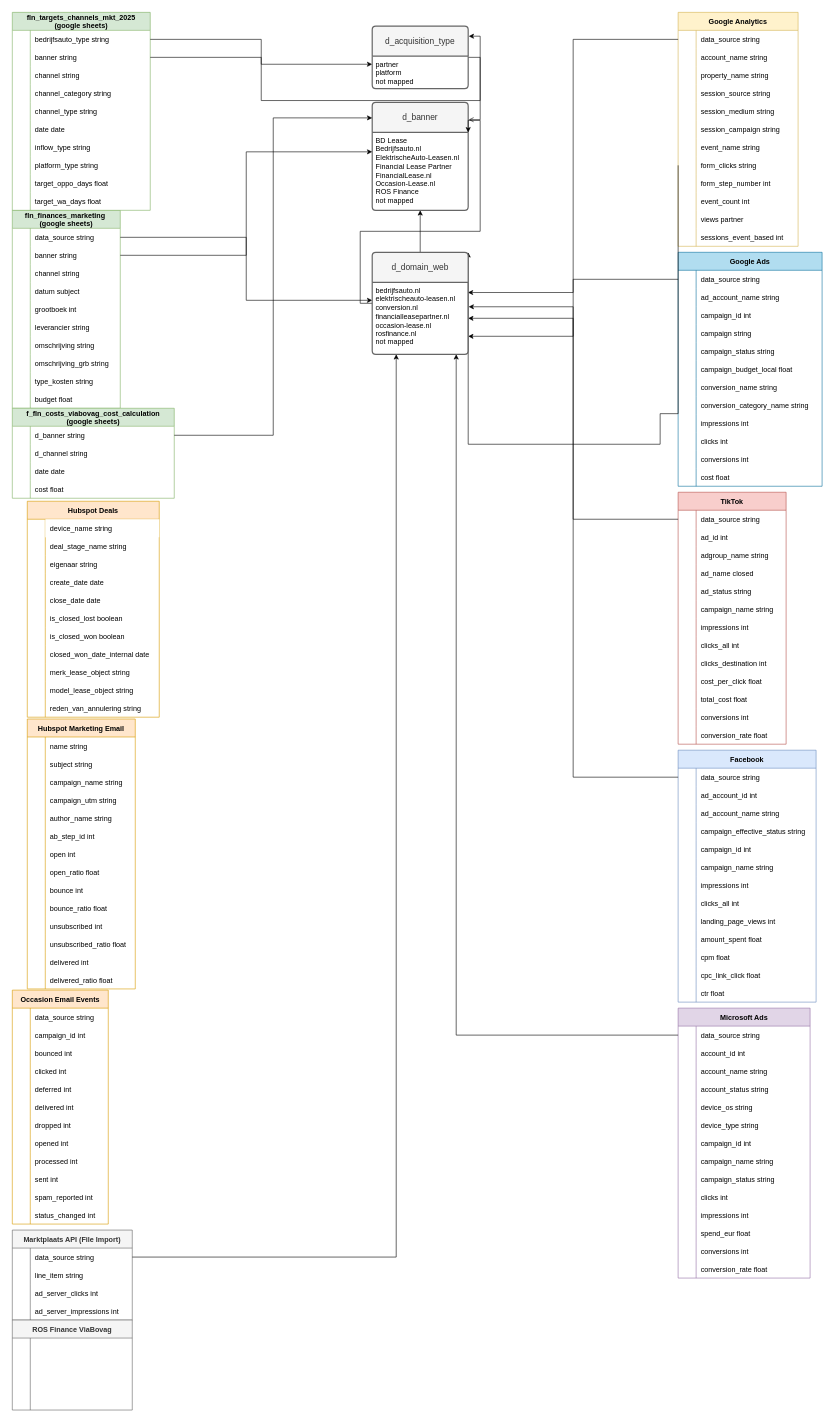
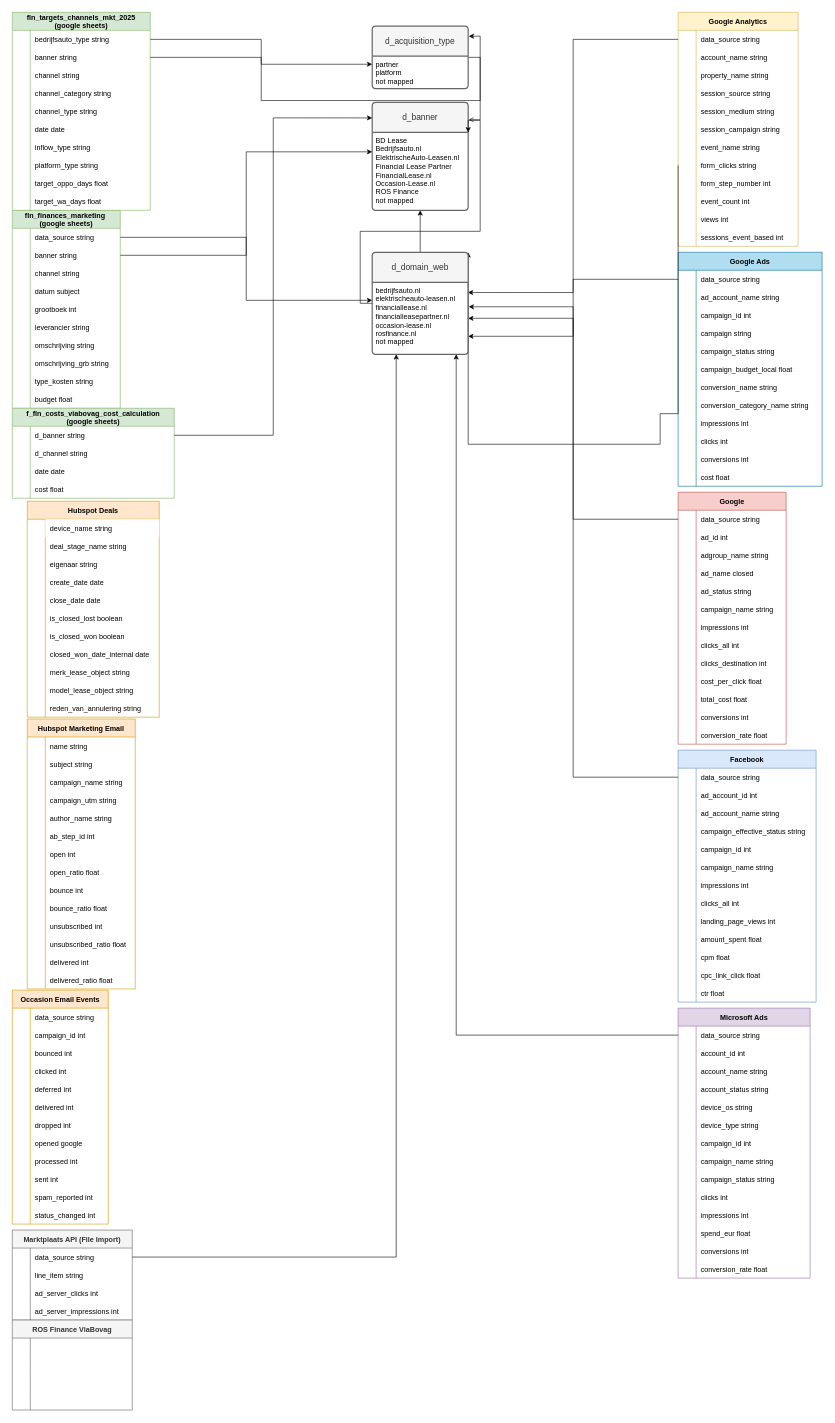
node "views partner": label "views partner" -> "views int"
node "bedrijfsauto.nl elektrischeauto-leasen.nl conversion.nl financialleasepartner.nl occasion-lease.nl rosfinance.nl not mapped": label "bedrijfsauto.nl elektrischeauto-leasen.nl conversion.nl financialleasepartner.nl occasion-lease.nl rosfinance.nl not mapped" -> "bedrijfsauto.nl elektrischeauto-leasen.nl financiallease.nl financialleasepartner.nl occasion-lease.nl rosfinance.nl not mapped"
node "TikTok": label "TikTok" -> "Google"
node "opened int": label "opened int" -> "opened google"
